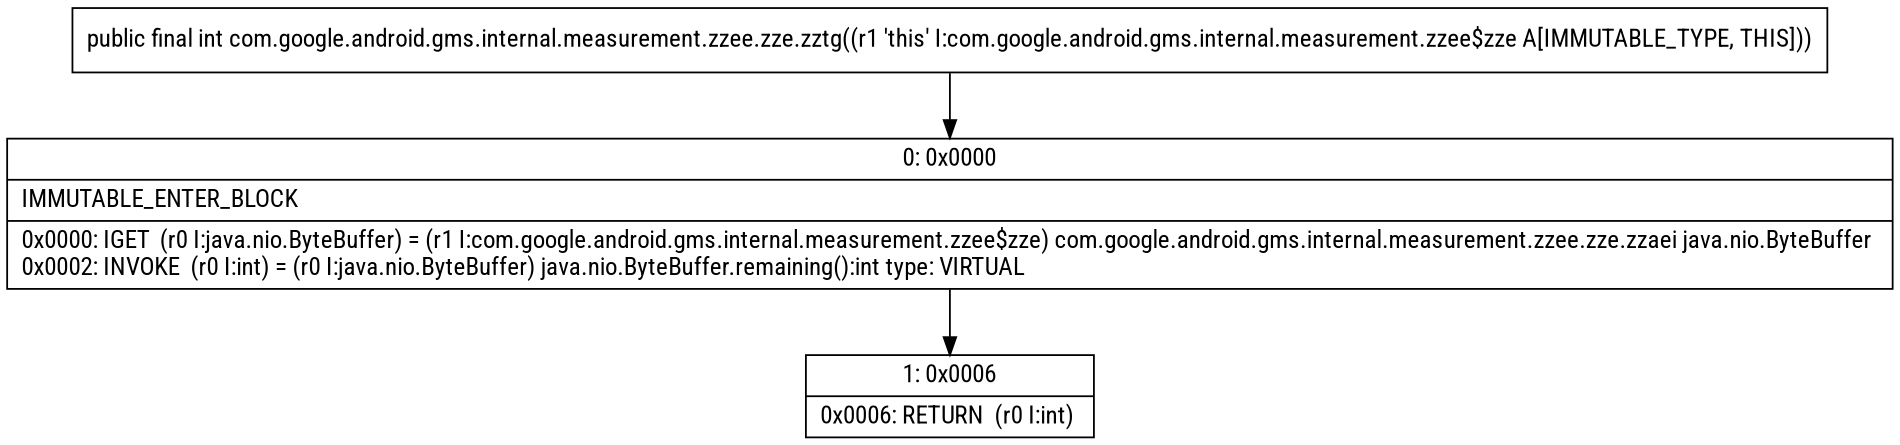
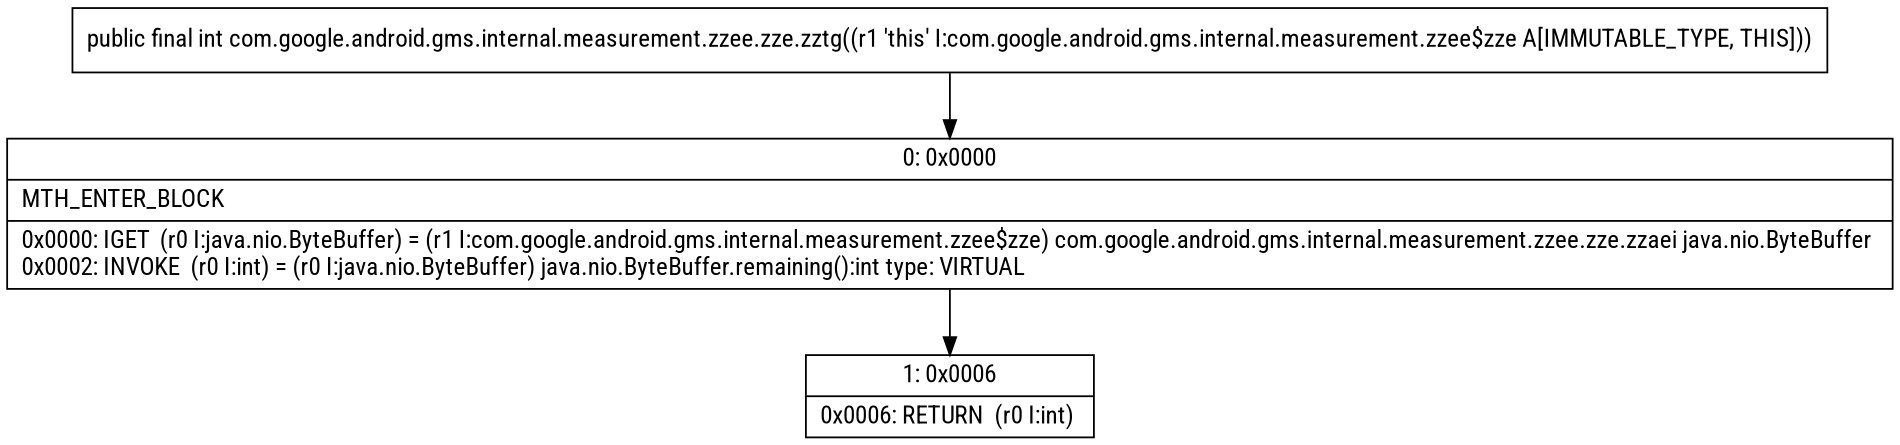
node "0: 0x0000": text "IMMUTABLE_ENTER_BLOCK" -> "MTH_ENTER_BLOCK"
